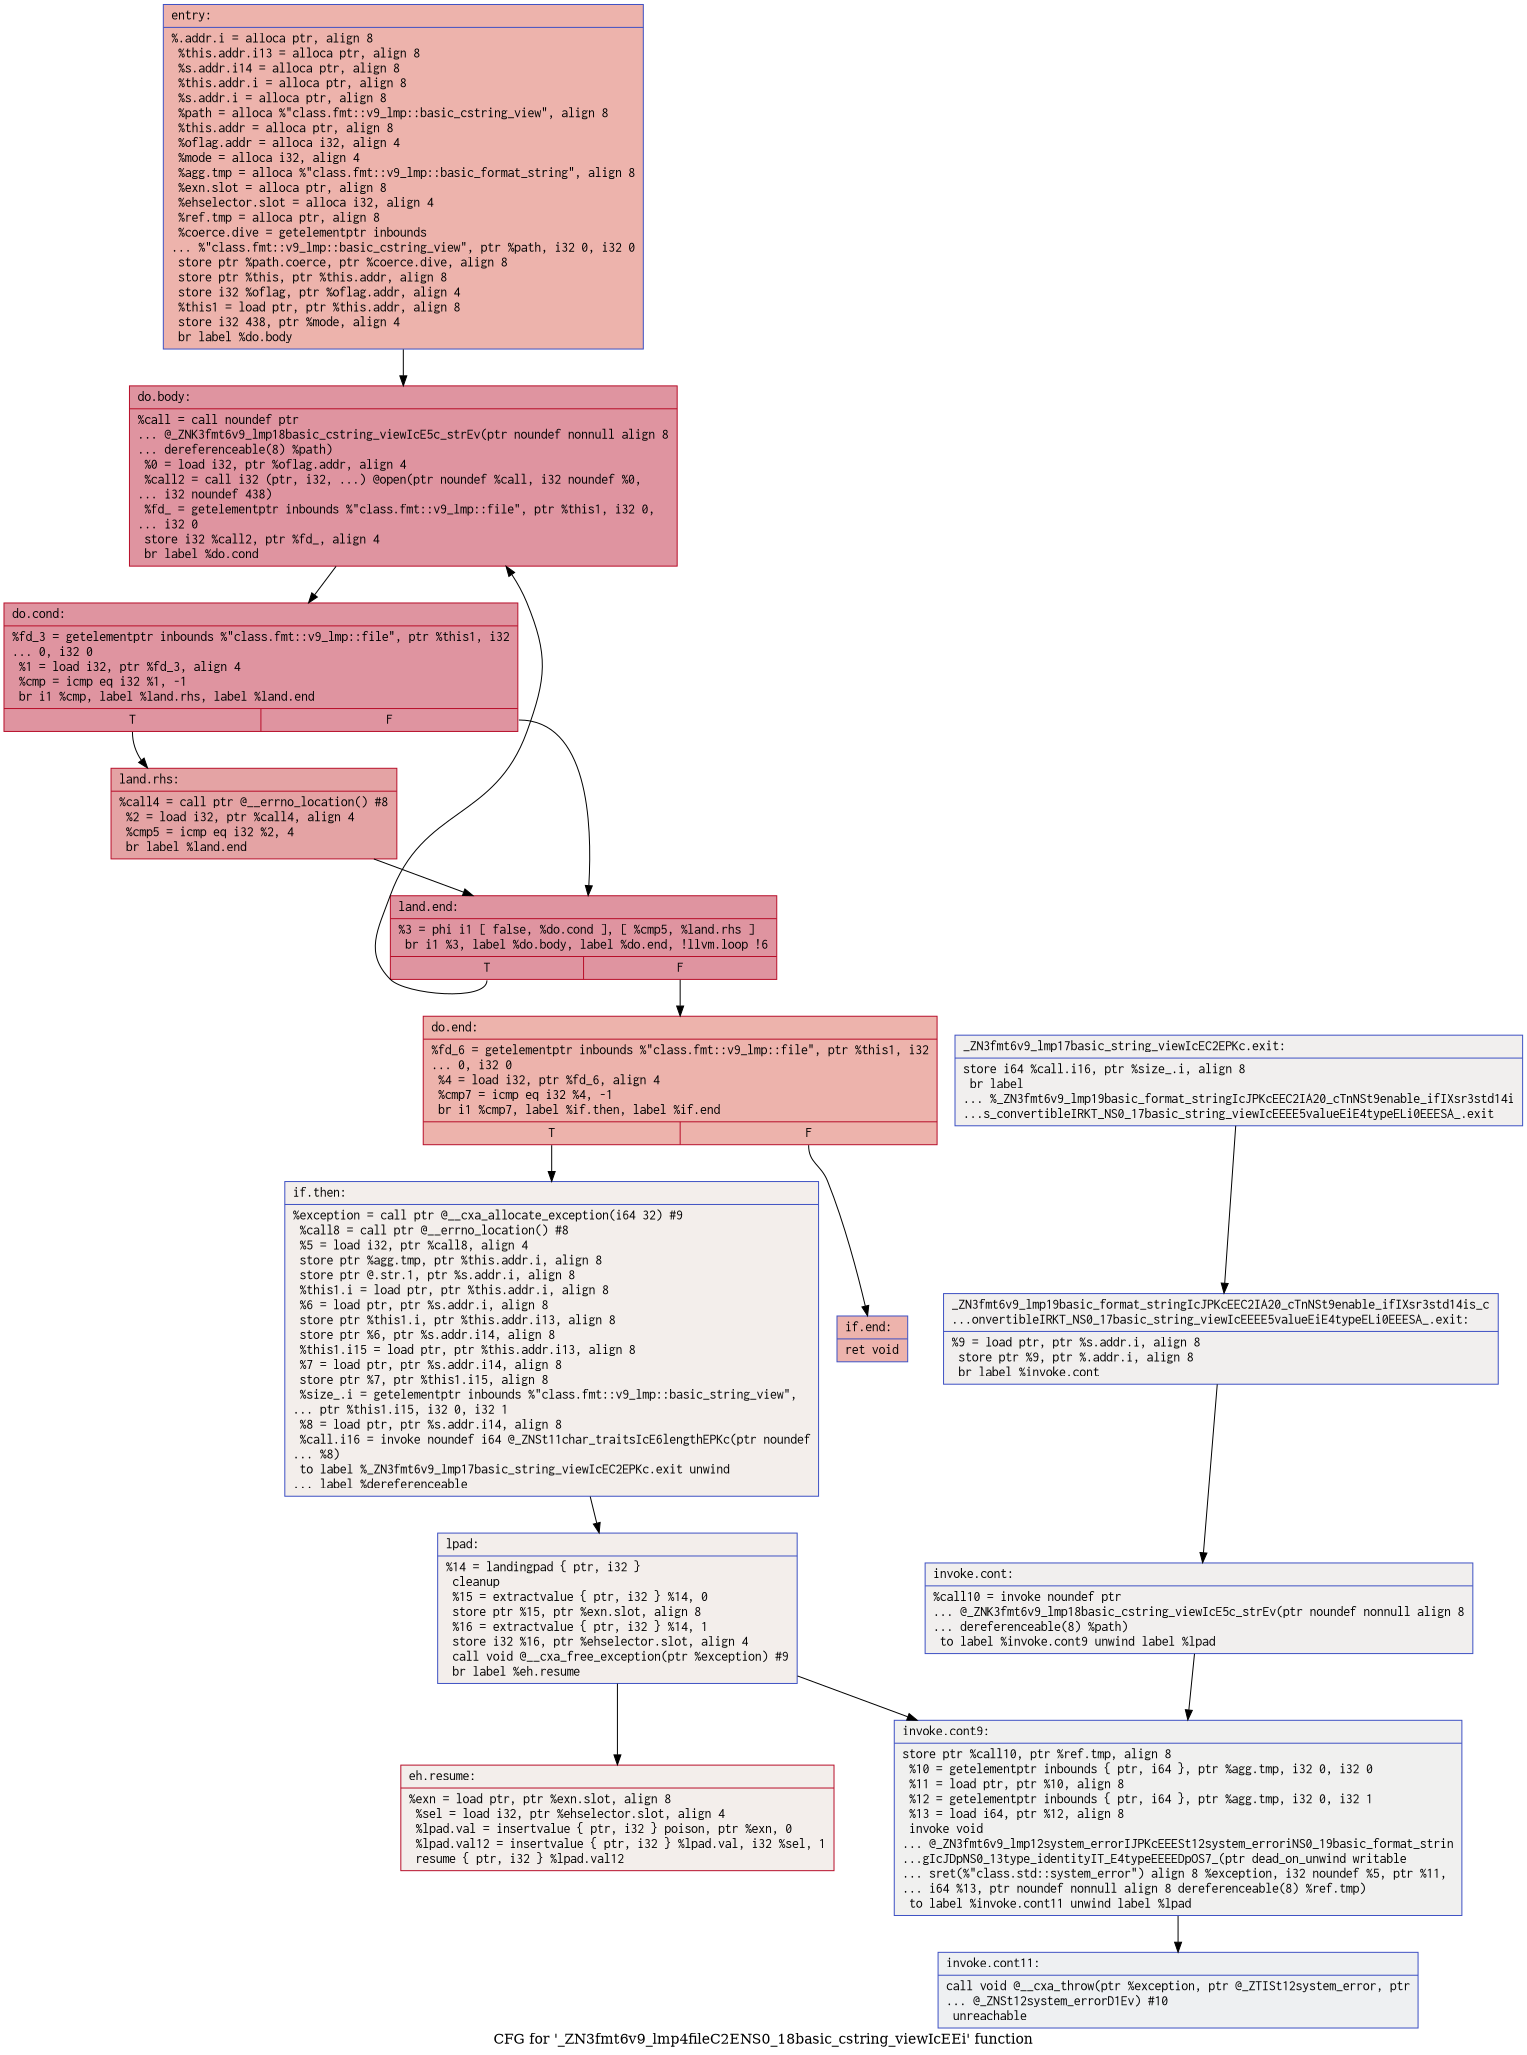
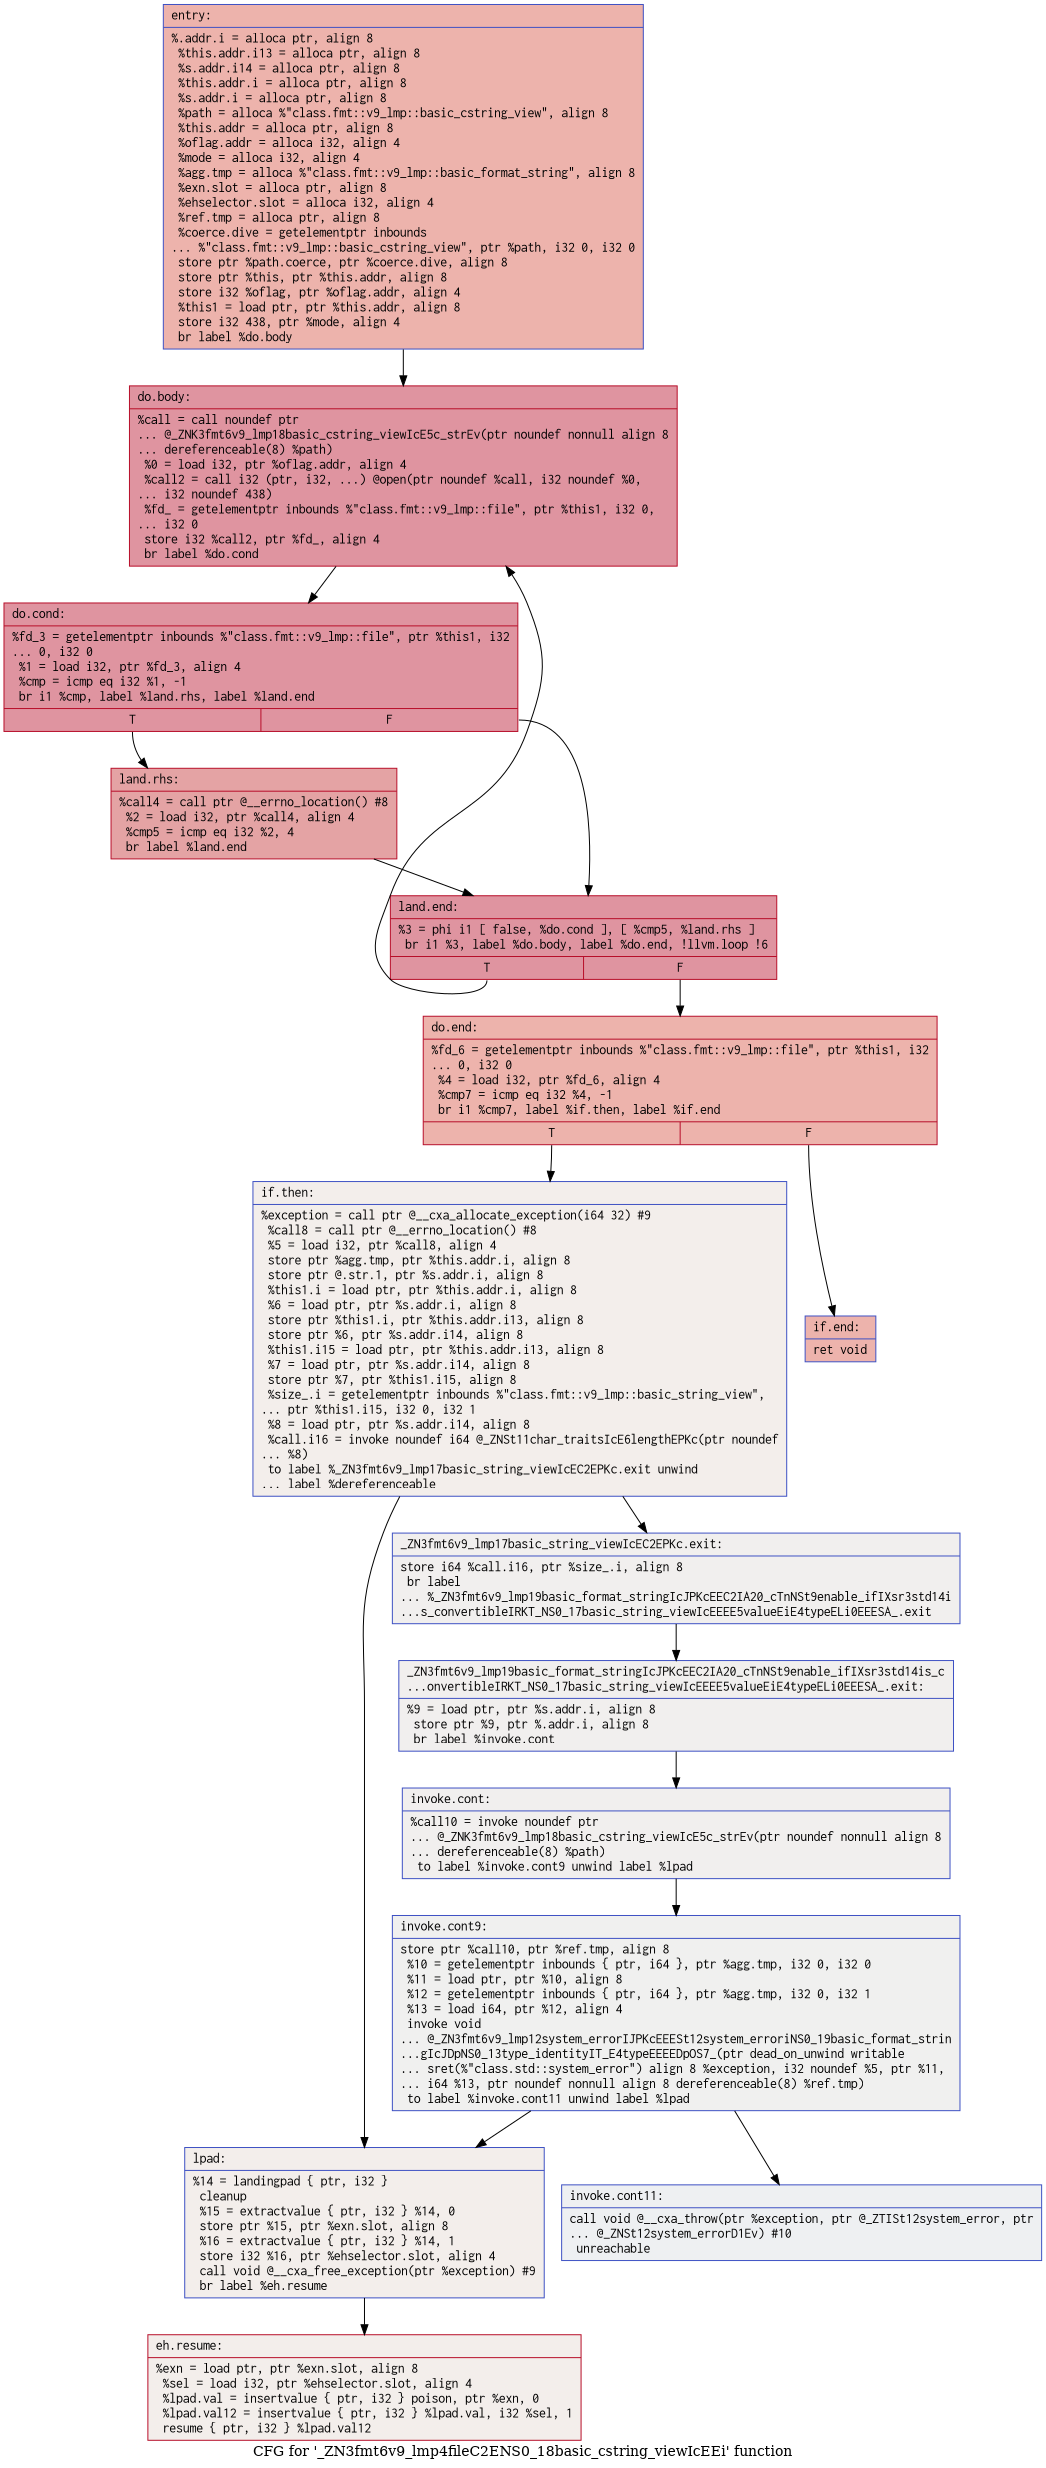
edge "if.then:" -> "_ZN3fmt6v9_lmp17basic_string_viewIcEC2EPKc.exit:": added
edge "lpad:" -> "invoke.cont9:": reversed
node "invoke.cont9:": text "%13 = load i64, ptr %12, align 8" -> "%13 = load i64, ptr %12, align 4"
